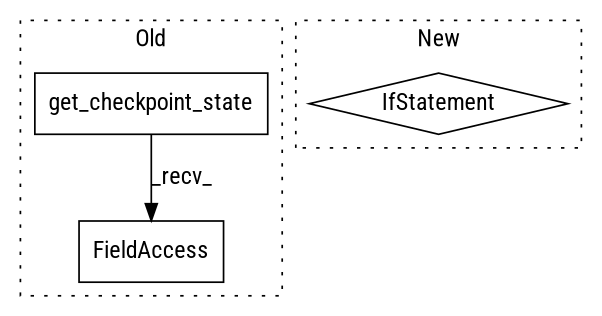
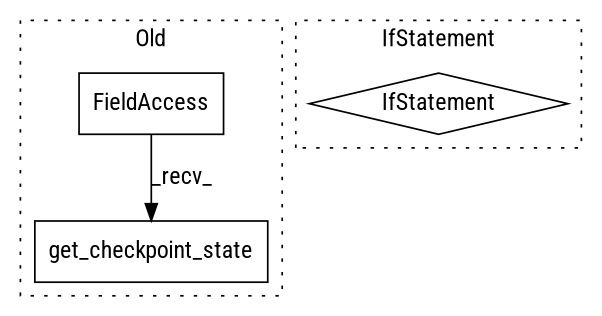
cluster "New": label "New" -> "IfStatement"
edge "get_checkpoint_state" -> "FieldAccess": reversed
